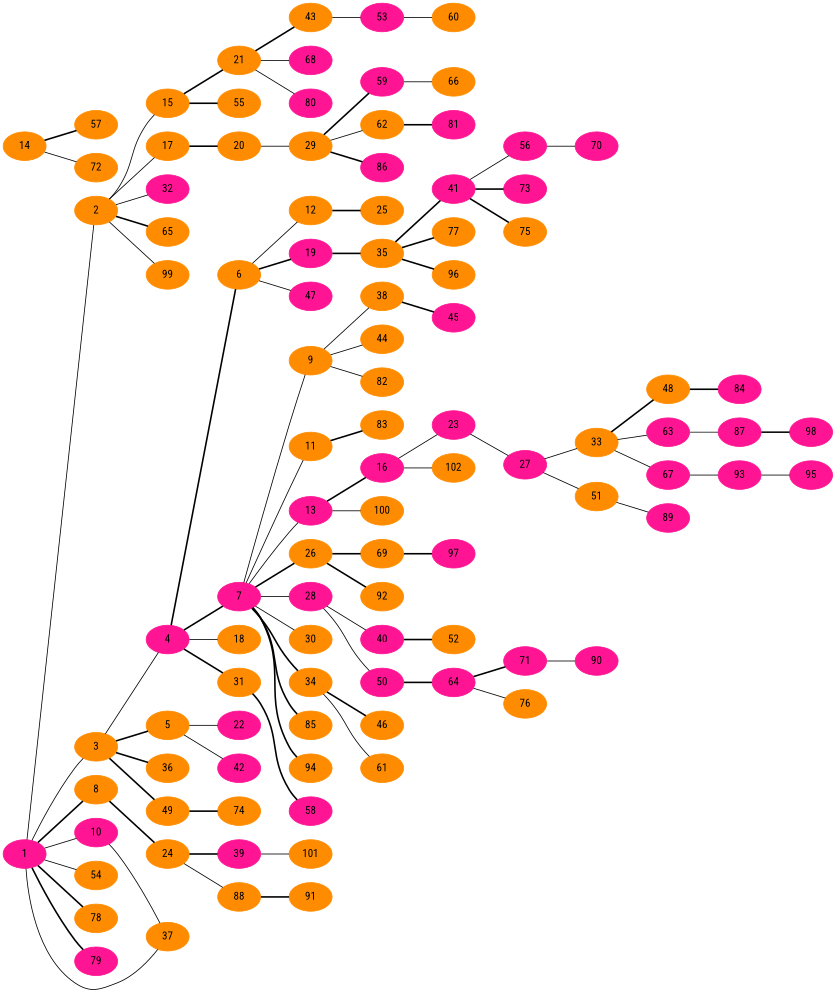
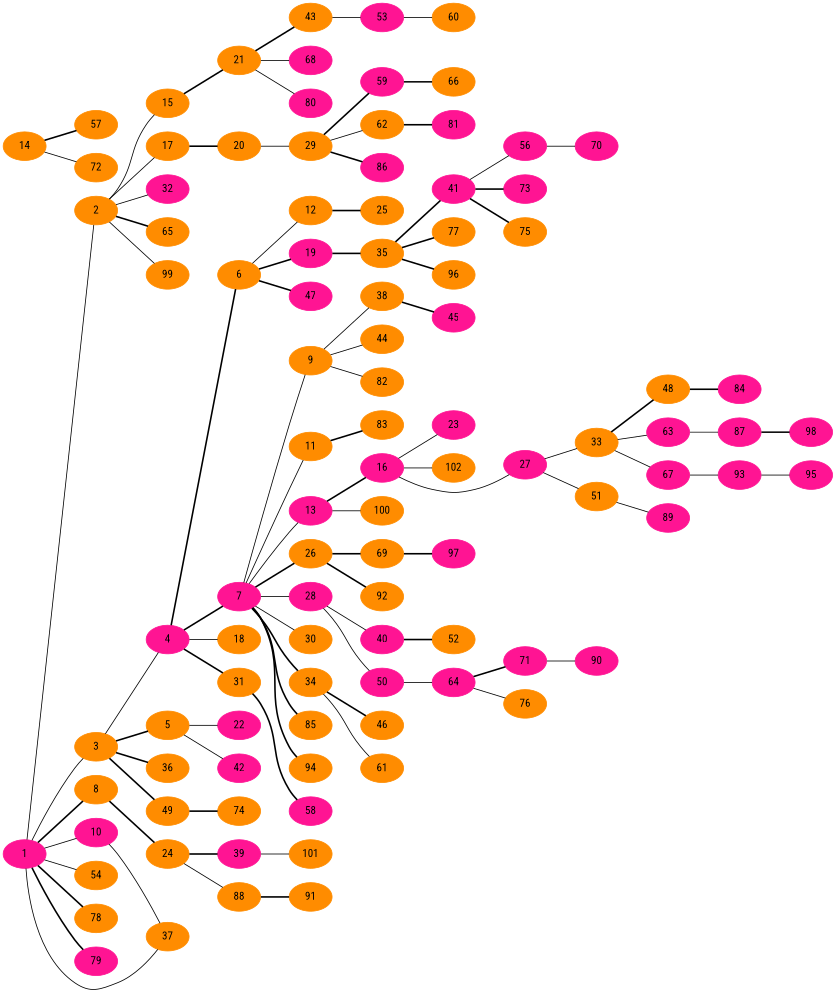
edge "59" -- "66": style solid -> bold
node "55": removed
edge "6" -- "47": style solid -> bold
edge "23" -- "27": now "16" -- "27"
edge "50" -- "64": style bold -> solid
